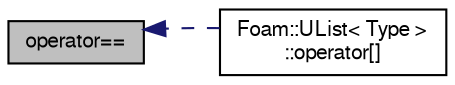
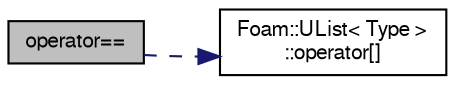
edge "Foam::UList< Type > ::operator[]" -> "operator==": reversed
